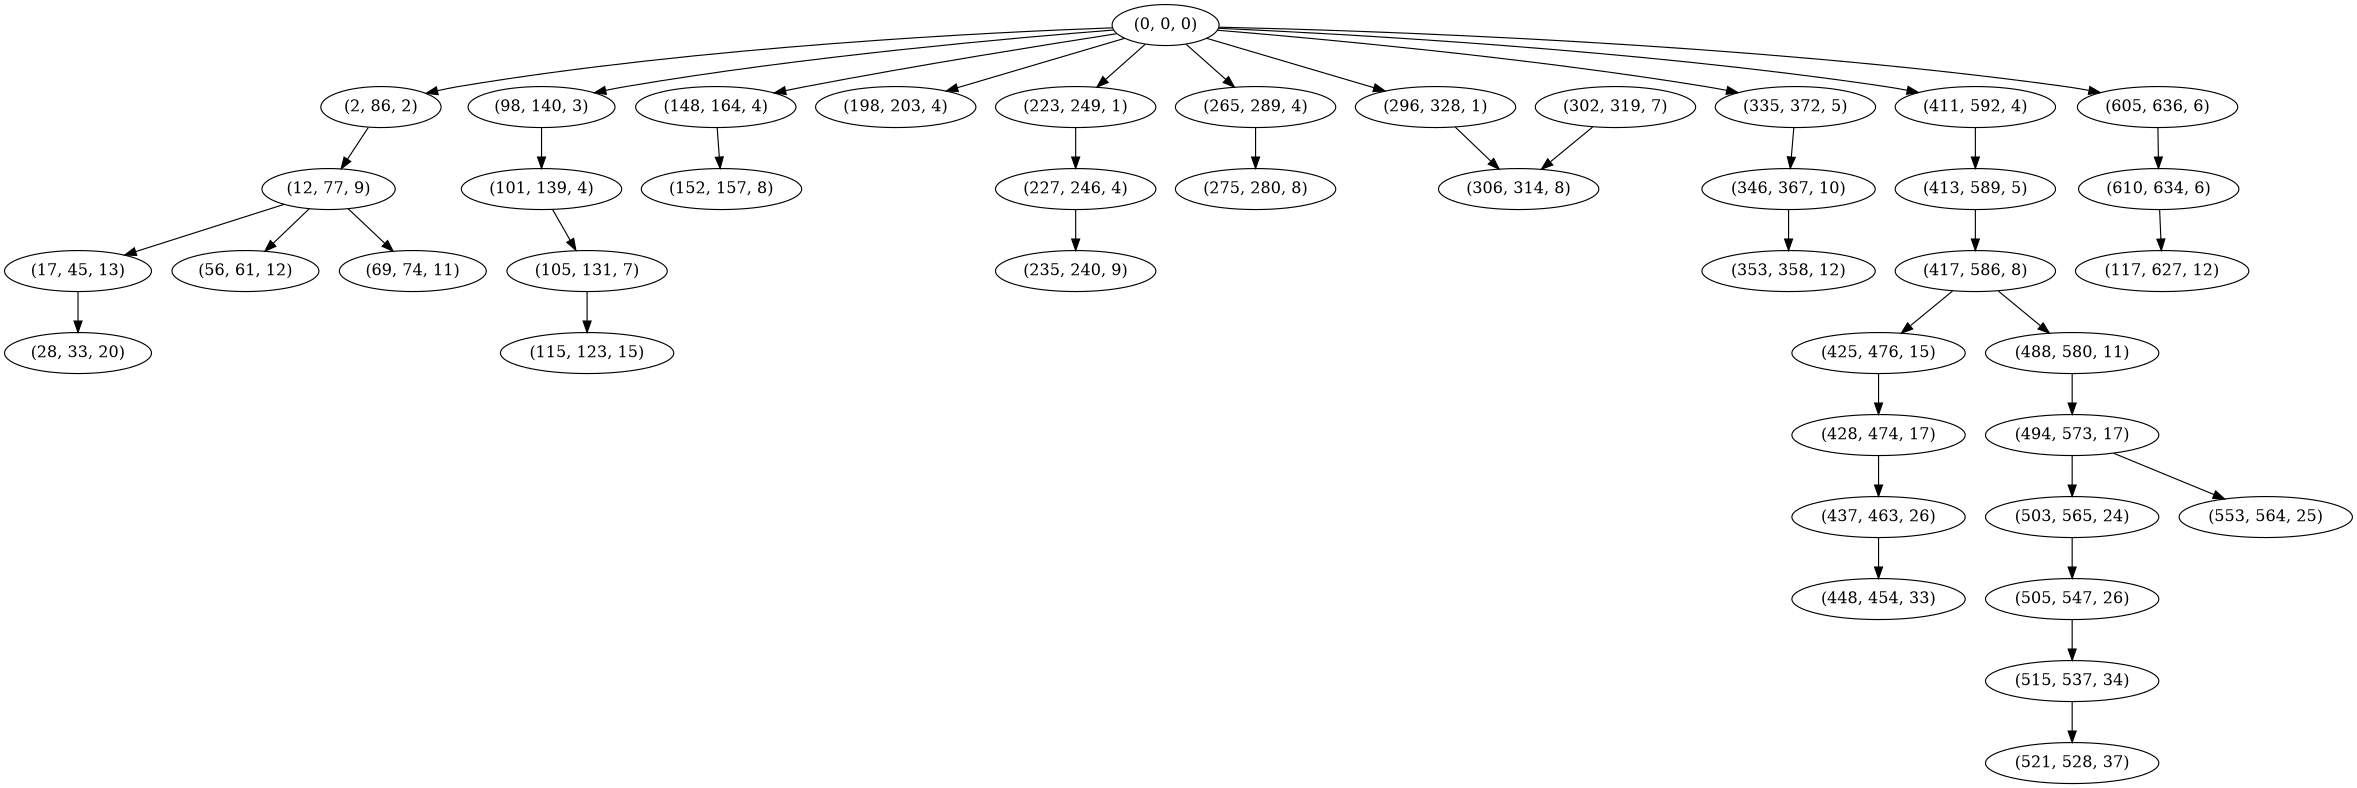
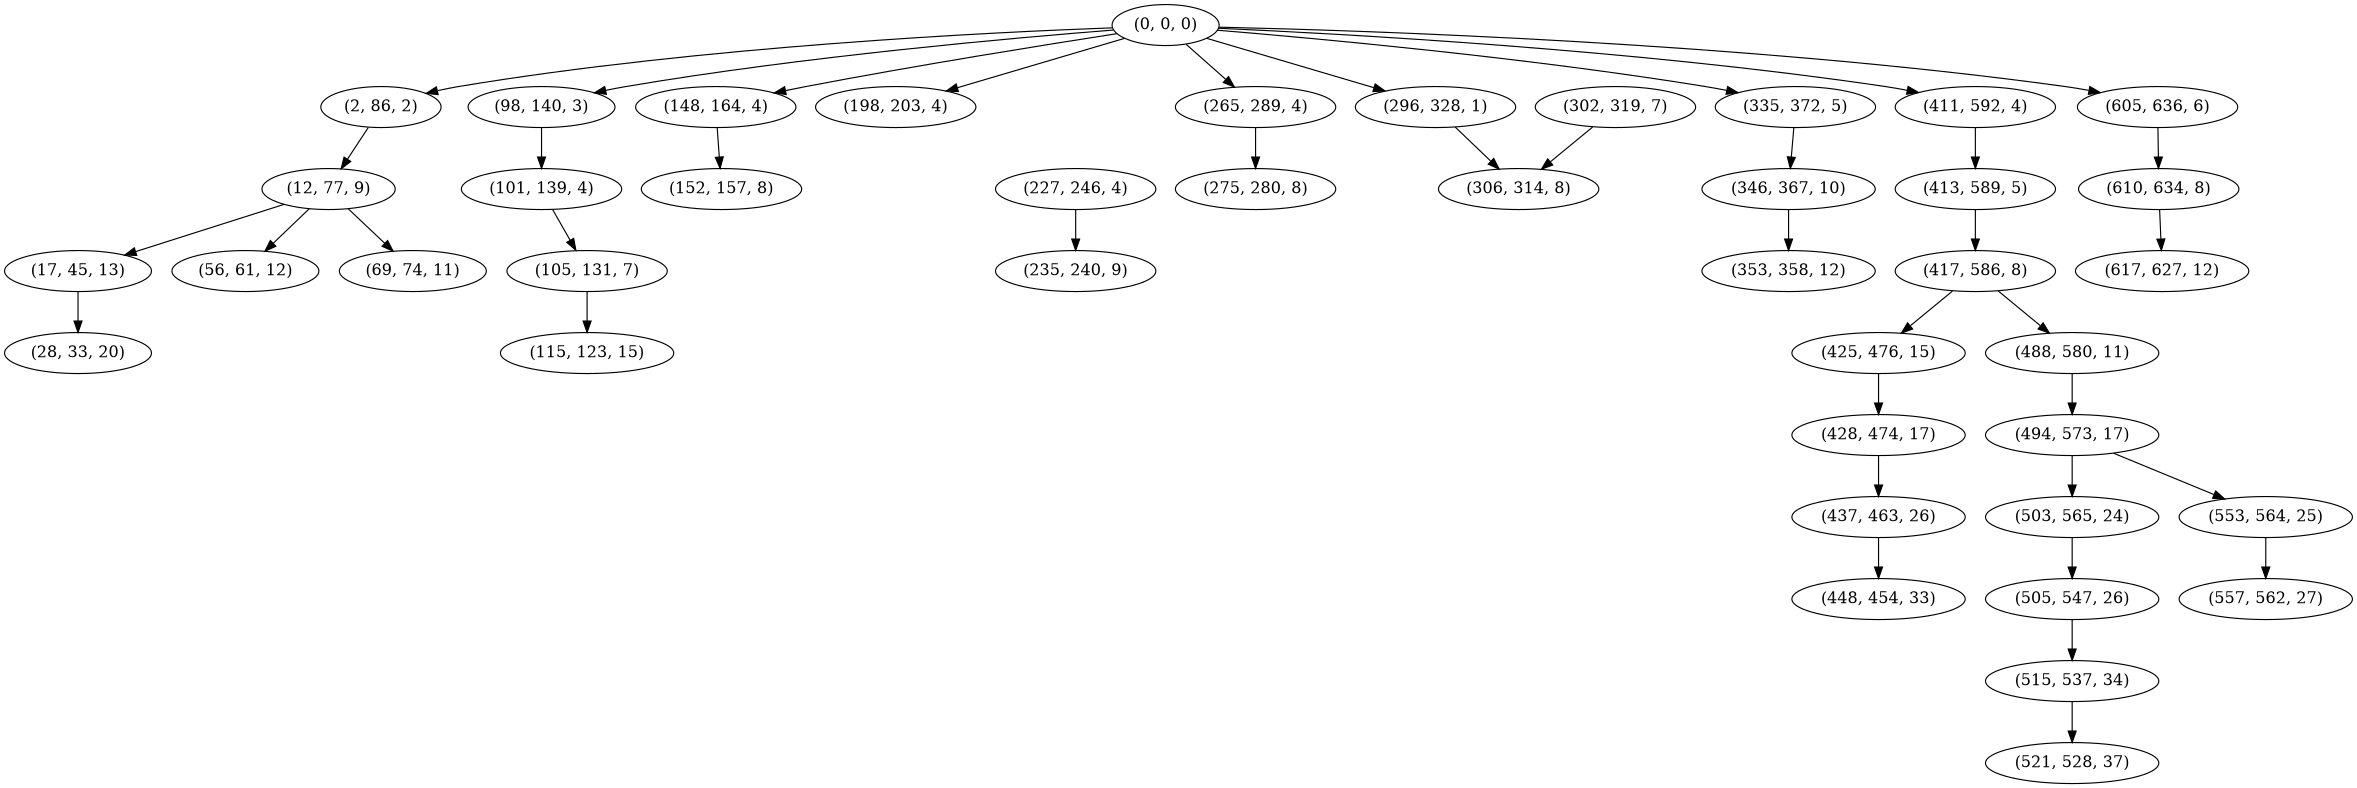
node "(223, 249, 1)": removed
node "(610, 634, 6)": label "(610, 634, 6)" -> "(610, 634, 8)"
node "(117, 627, 12)": label "(117, 627, 12)" -> "(617, 627, 12)"
node "(557, 562, 27)": added
